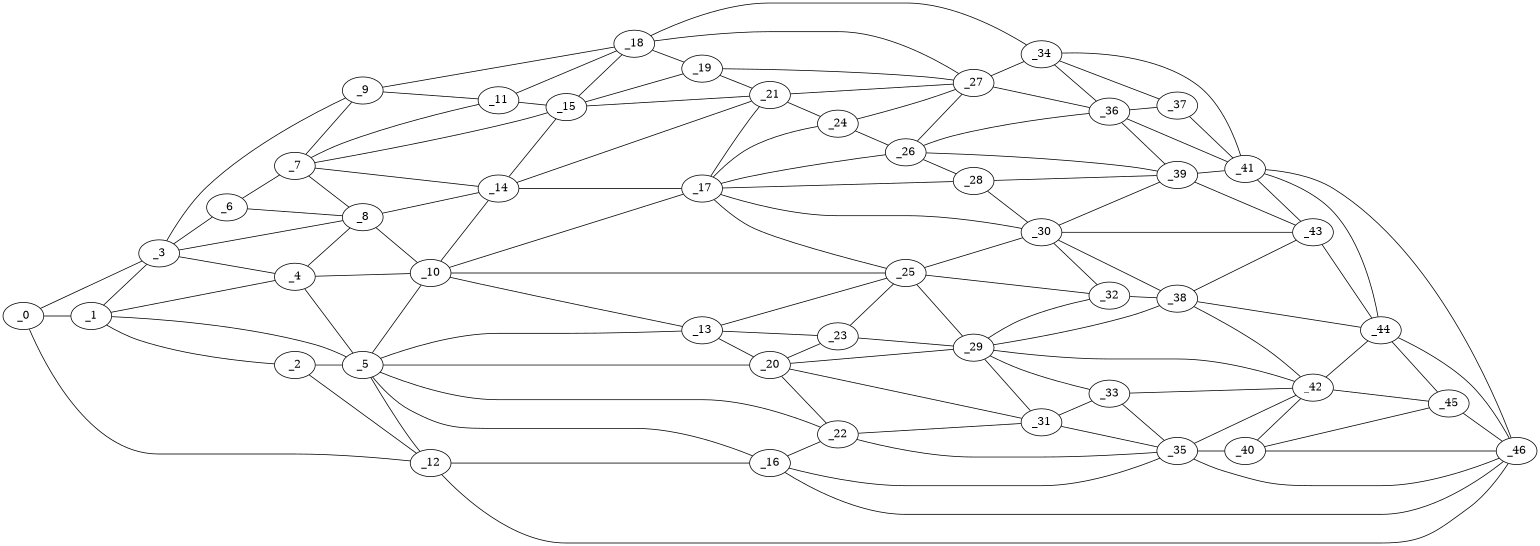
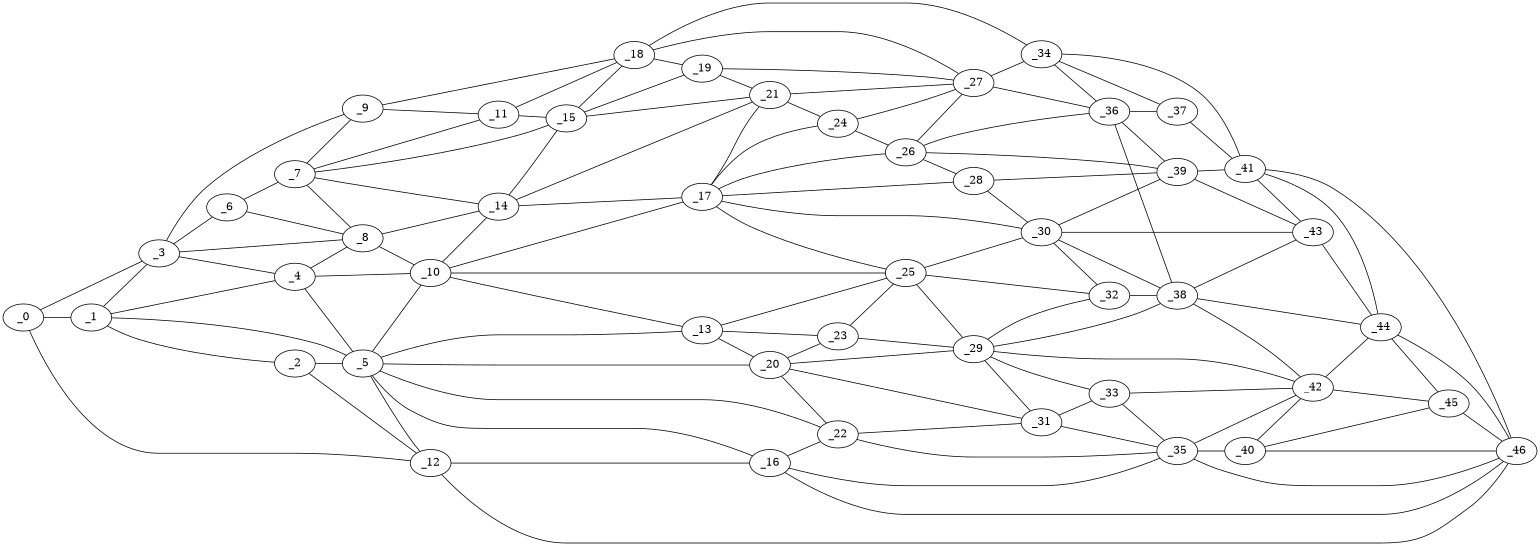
edge "_36" -- "_41": now "_36" -- "_38"
